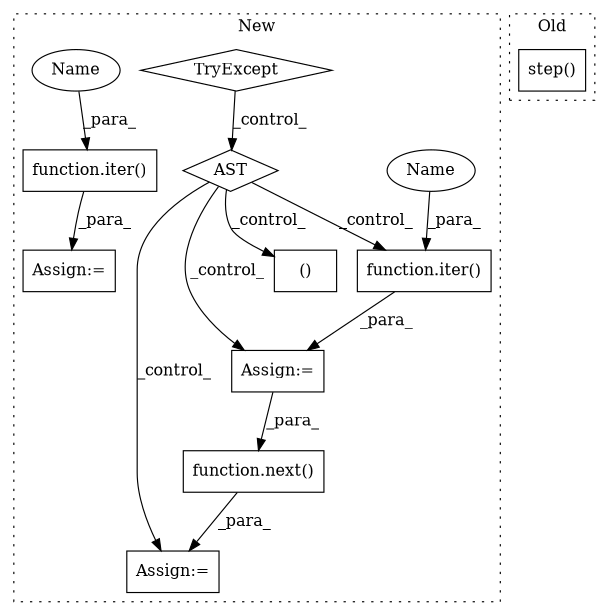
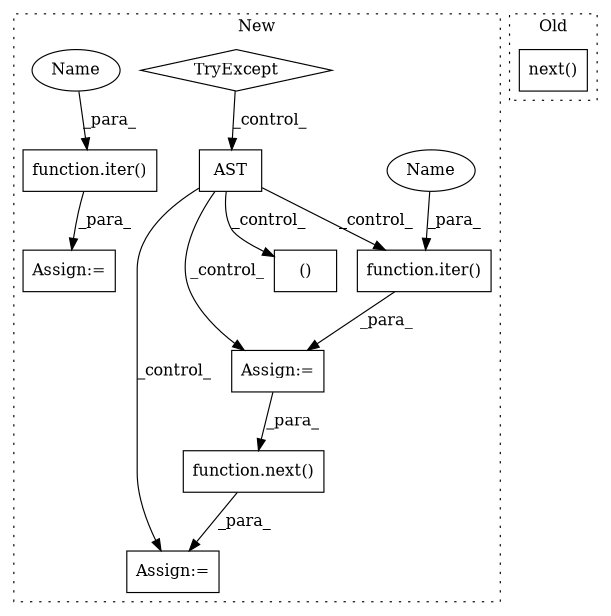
node "step()": label "step()" -> "next()"
node "AST": shape diamond -> box
